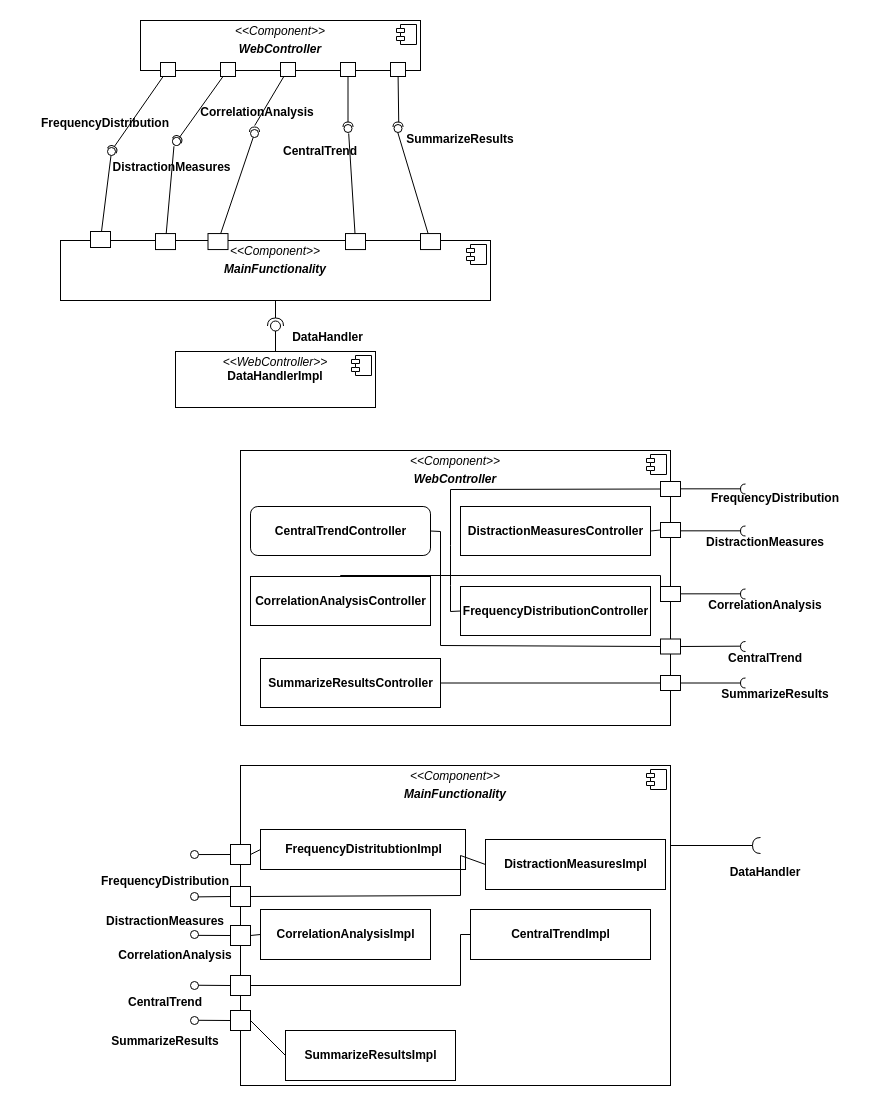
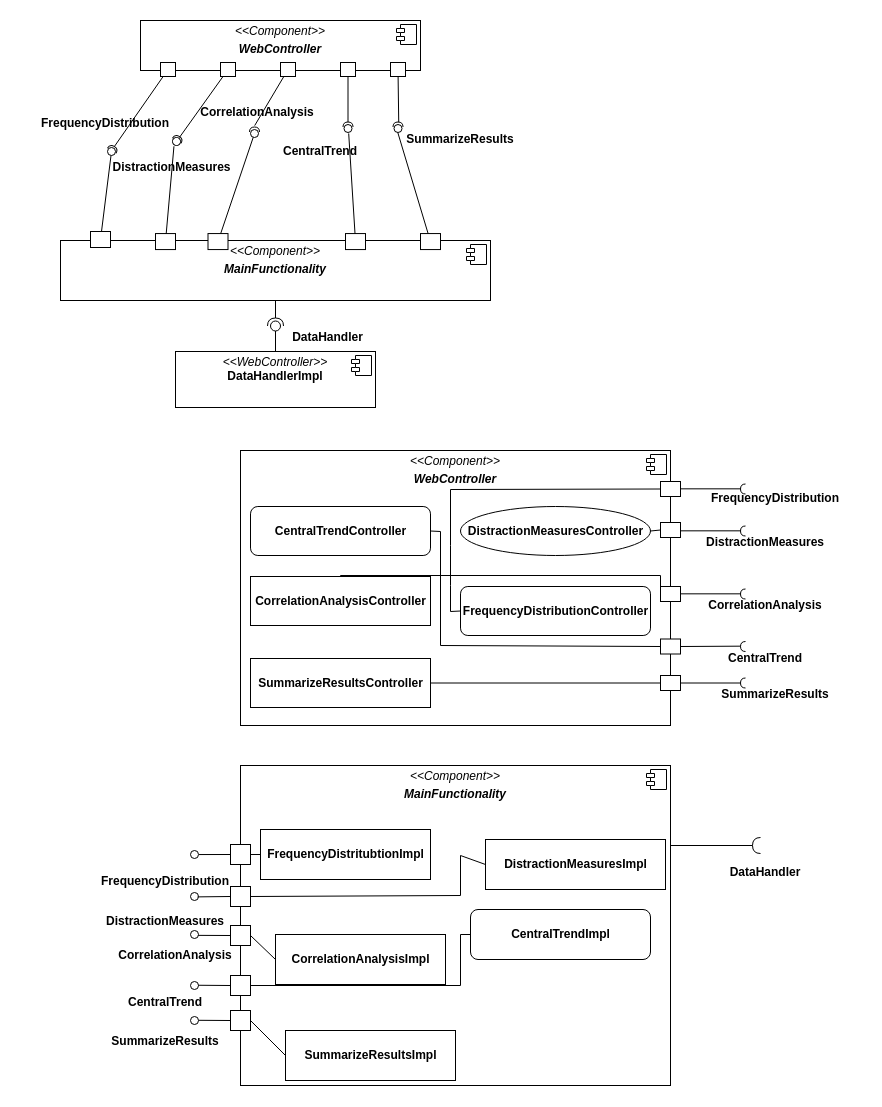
node "DistractionMeasuresController": shape rectangle -> ellipse
node "FrequencyDistributionController": shape rectangle -> rounded rectangle
node "SummarizeResultsController": moved (351, 683) -> (341, 683)
node "FrequencyDistritubtionImpl": size 205x40 -> 170x50
node "CorrelationAnalysisImpl": moved (346, 935) -> (361, 960)
node "CentralTrendImpl": shape rectangle -> rounded rectangle
